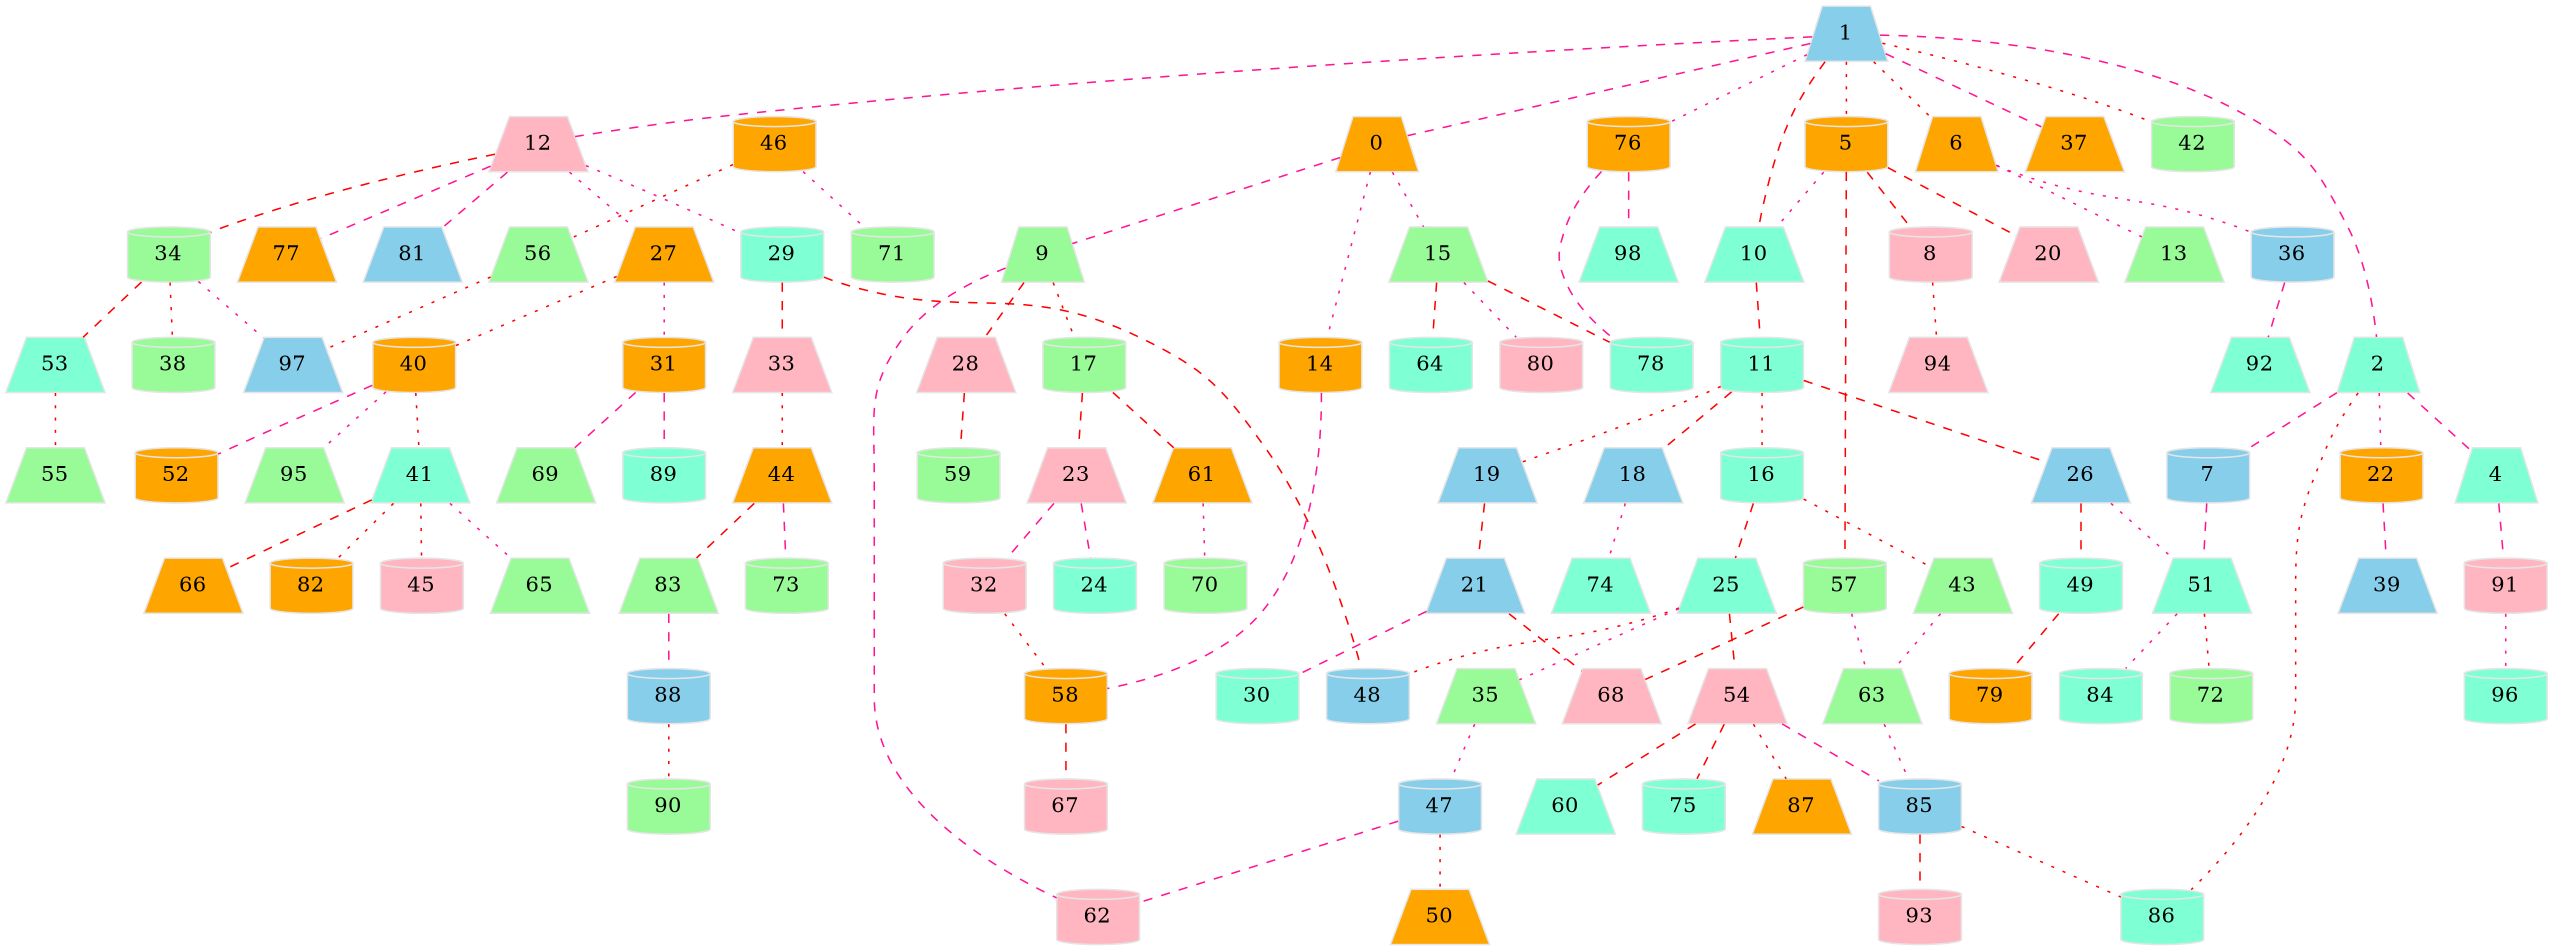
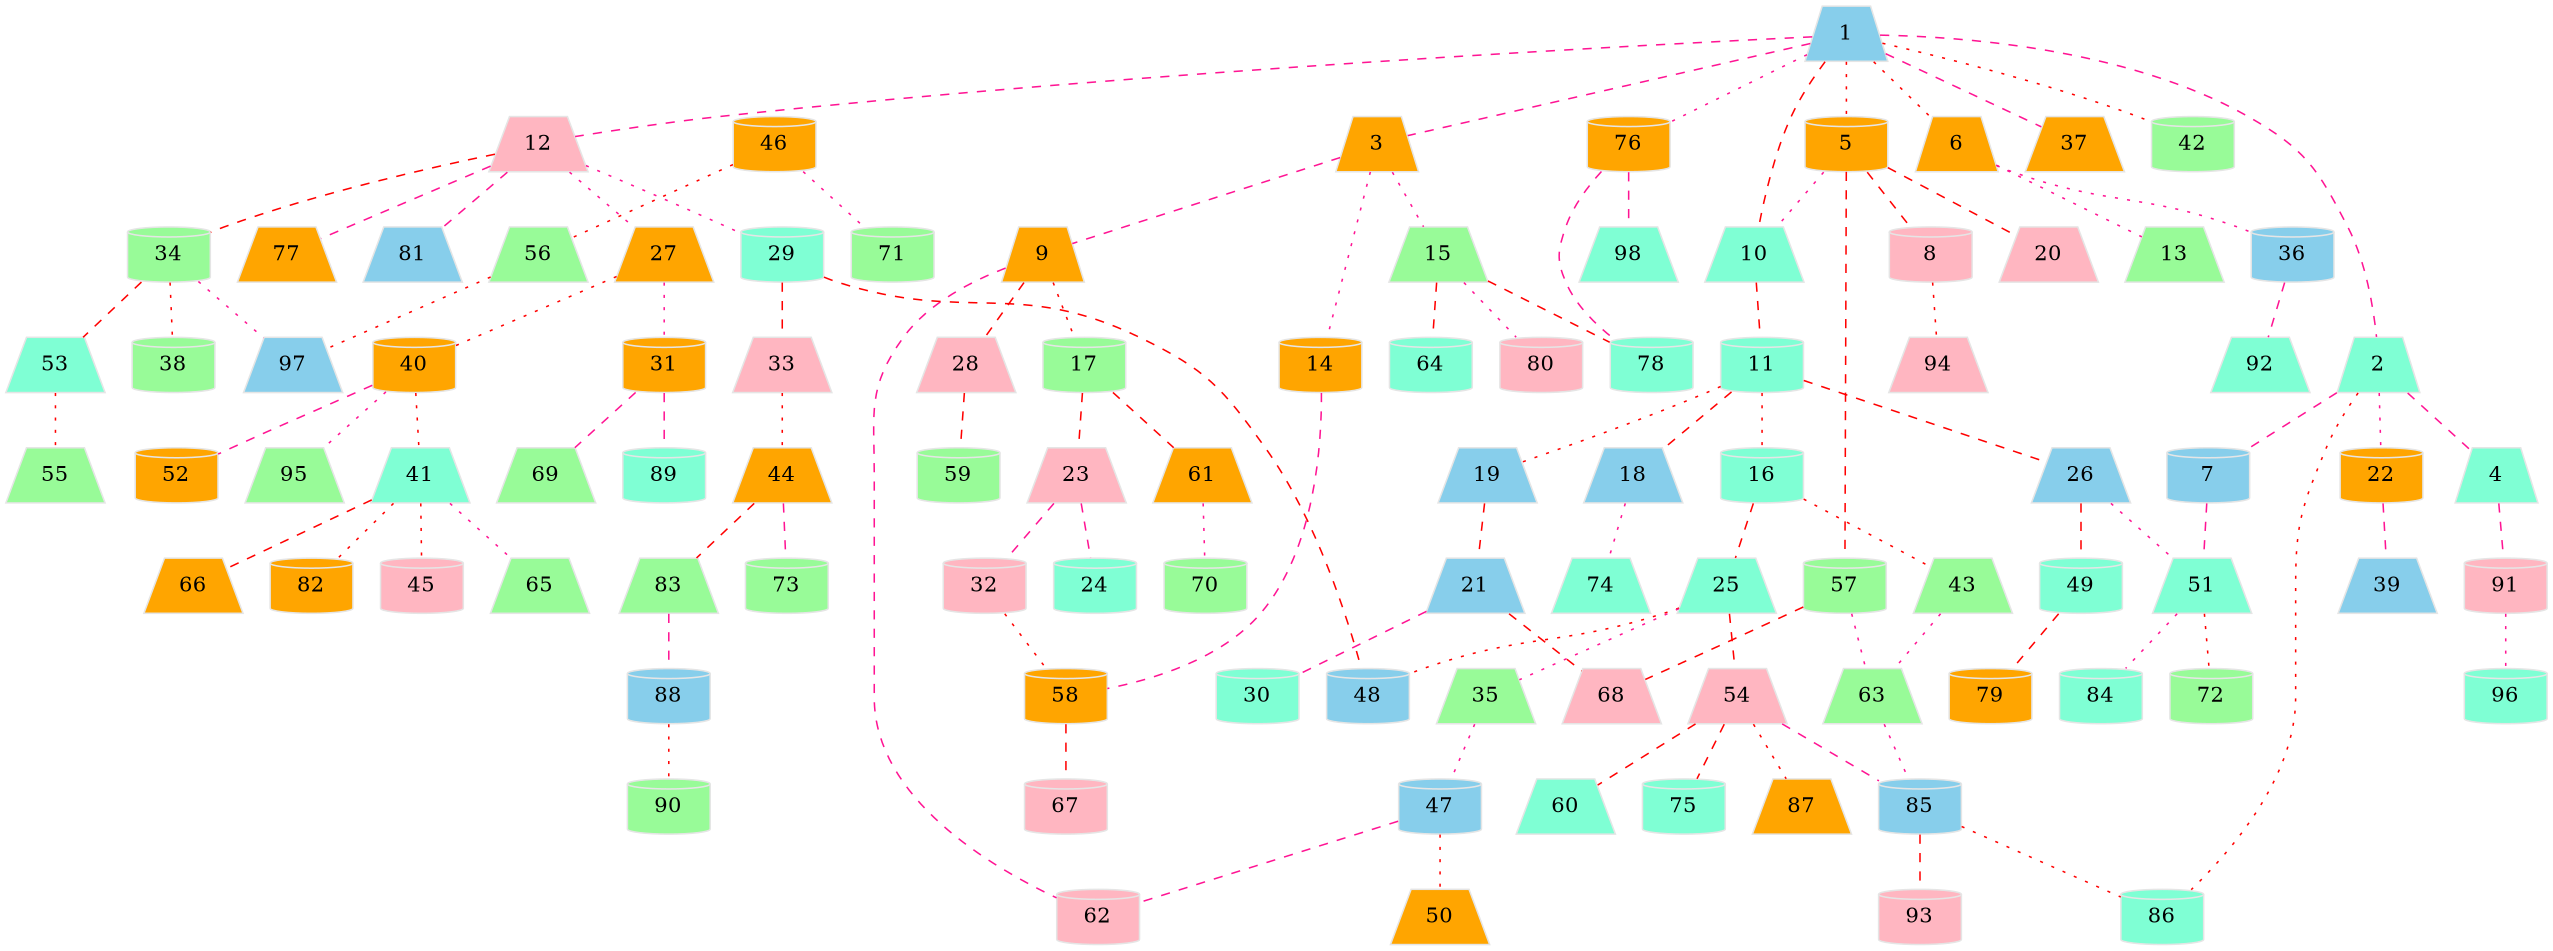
node "0": label "0" -> "3"
node "9": fillcolor palegreen -> orange
